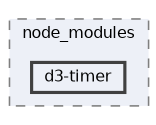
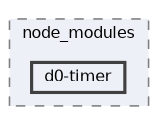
node "d3-timer": label "d3-timer" -> "d0-timer"
